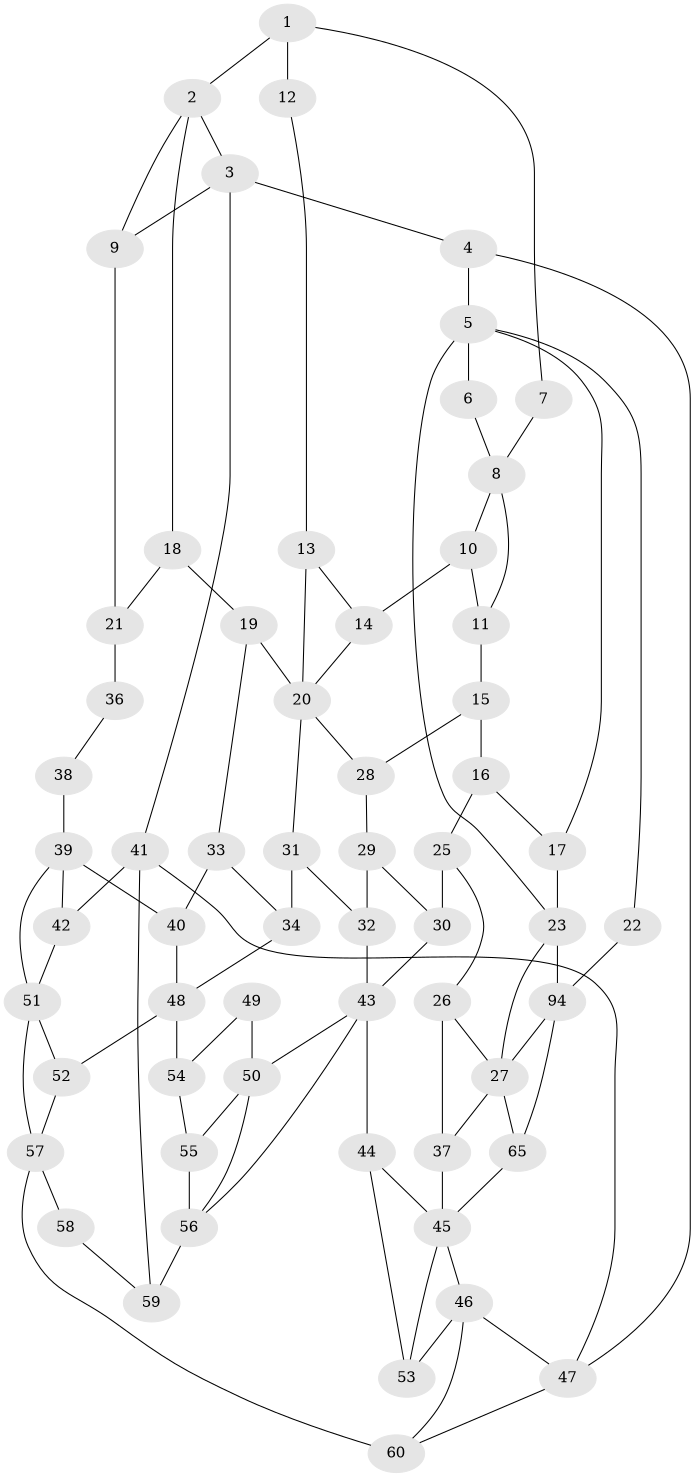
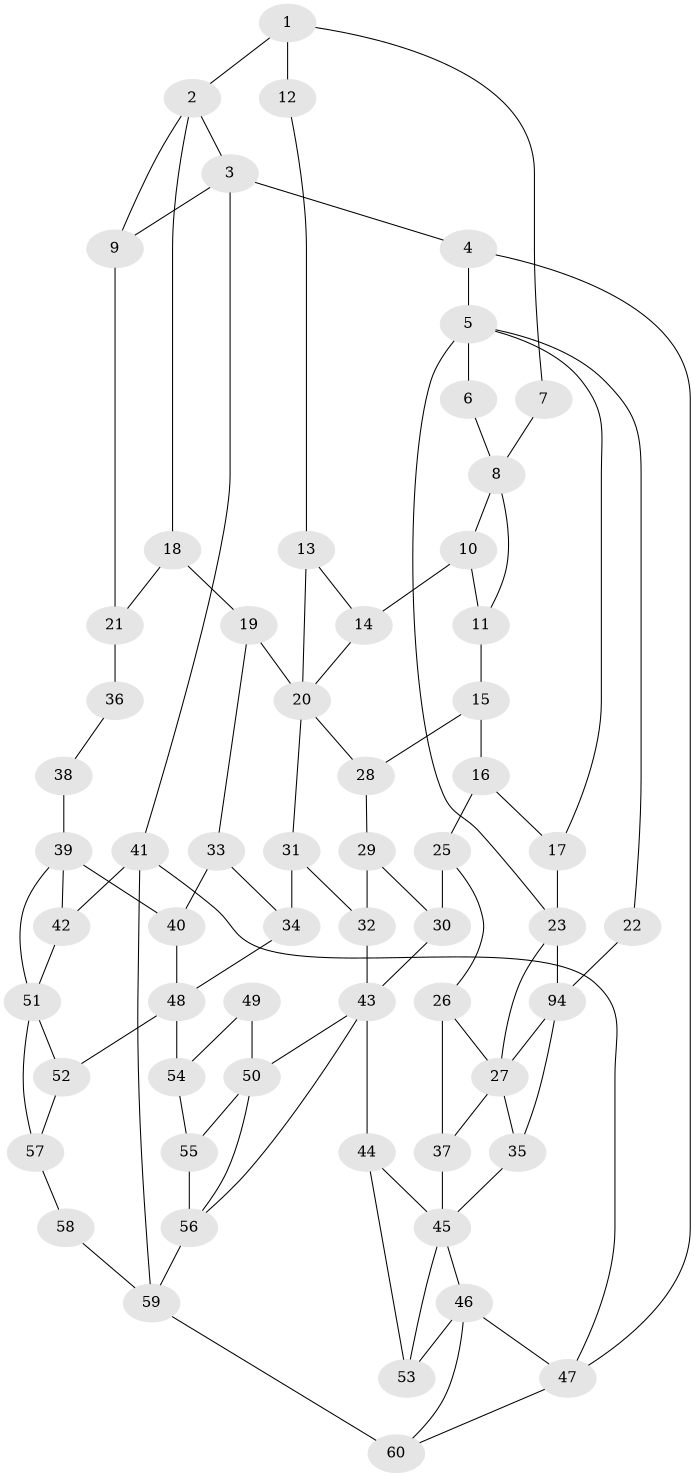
node "65": label "65" -> "35"
edge "57" -- "60": now "59" -- "60"
